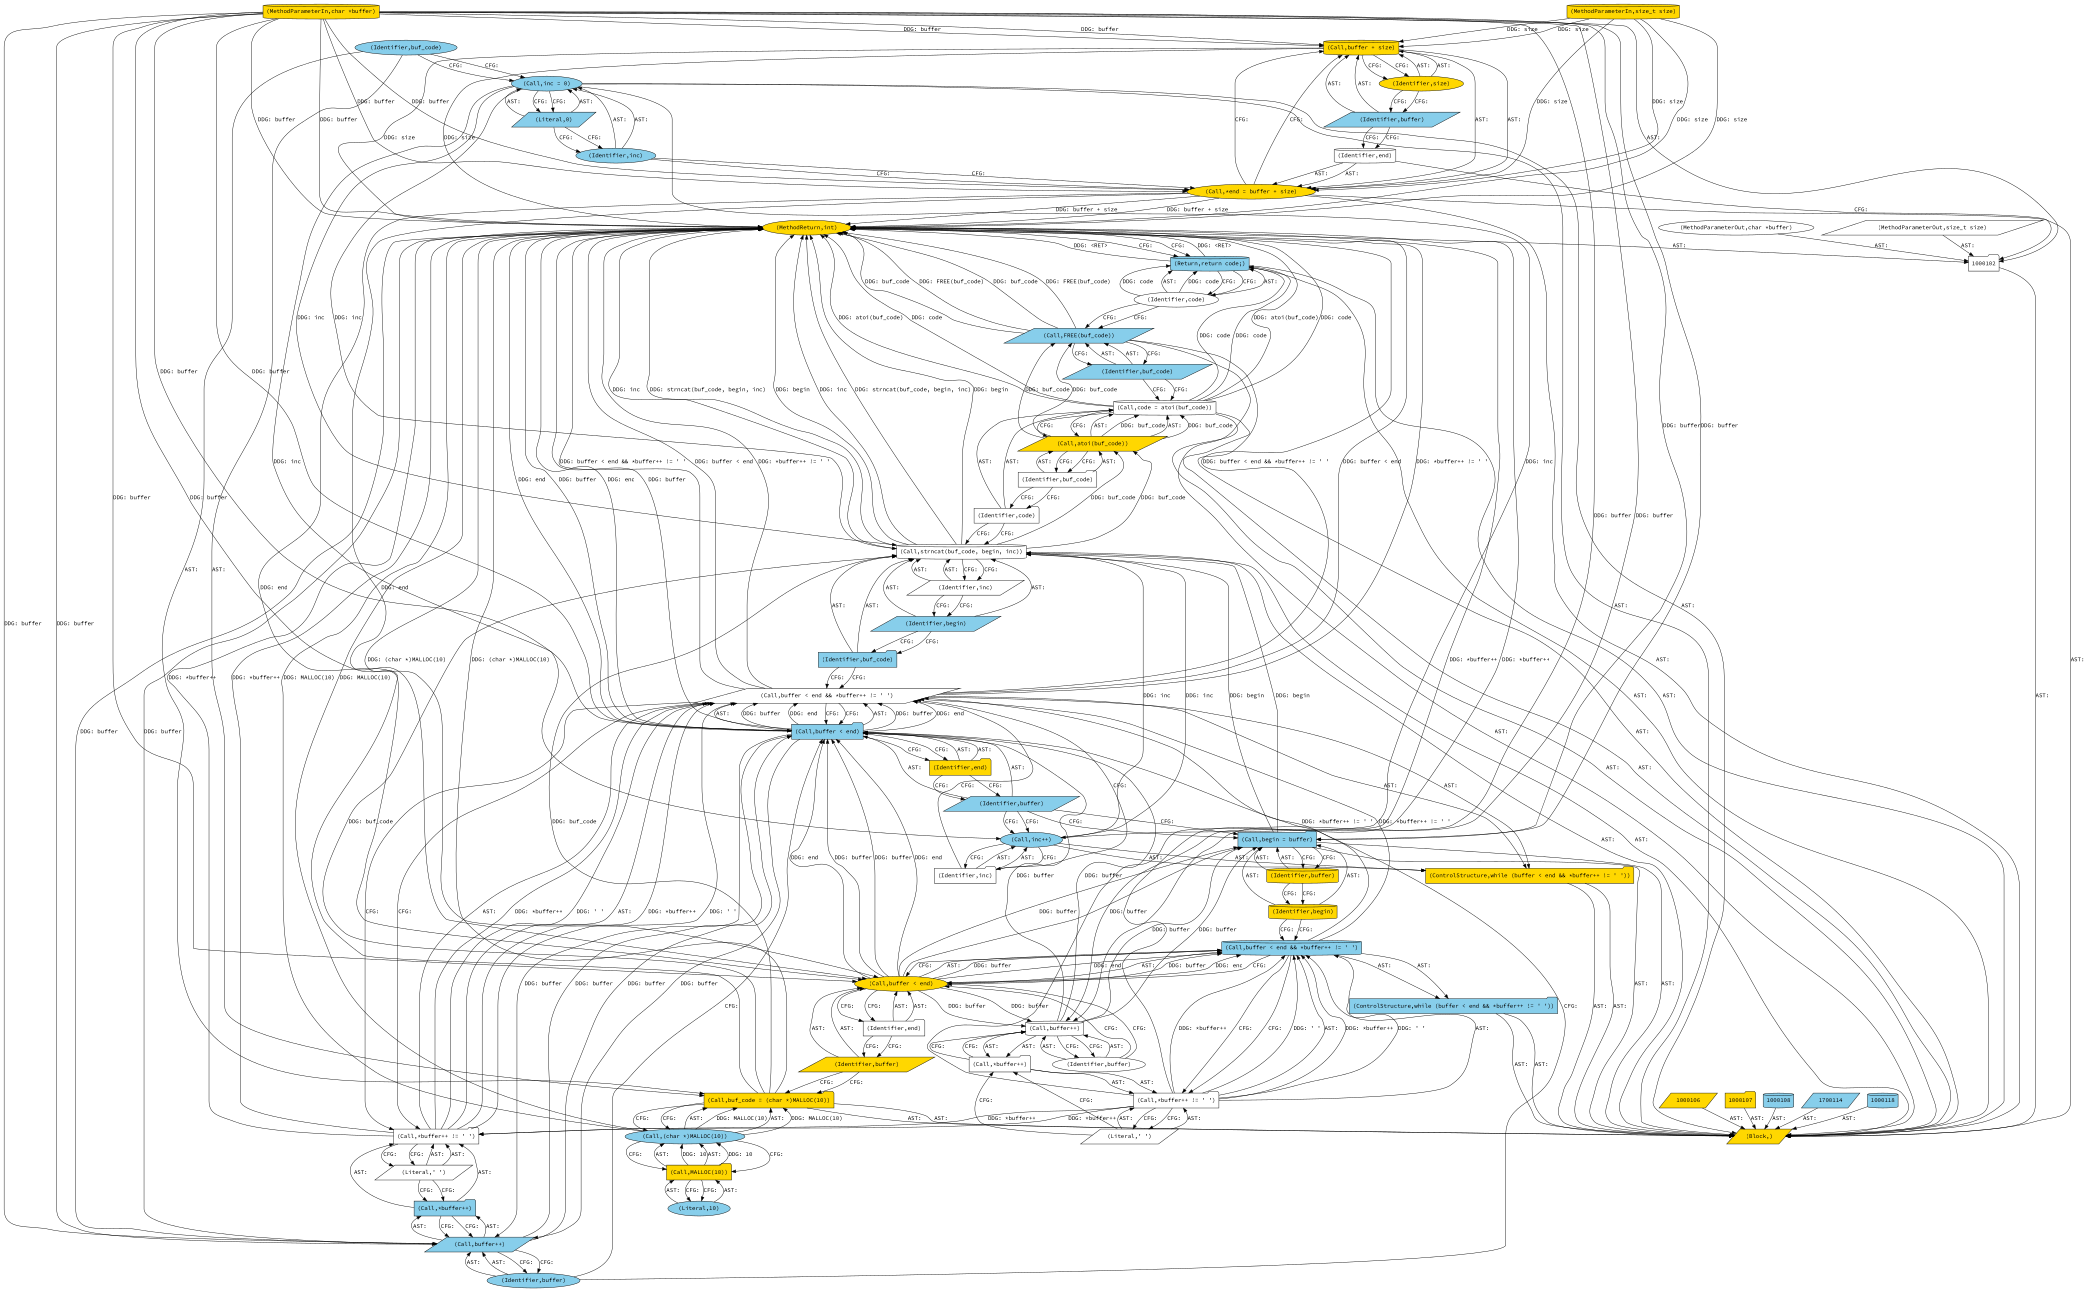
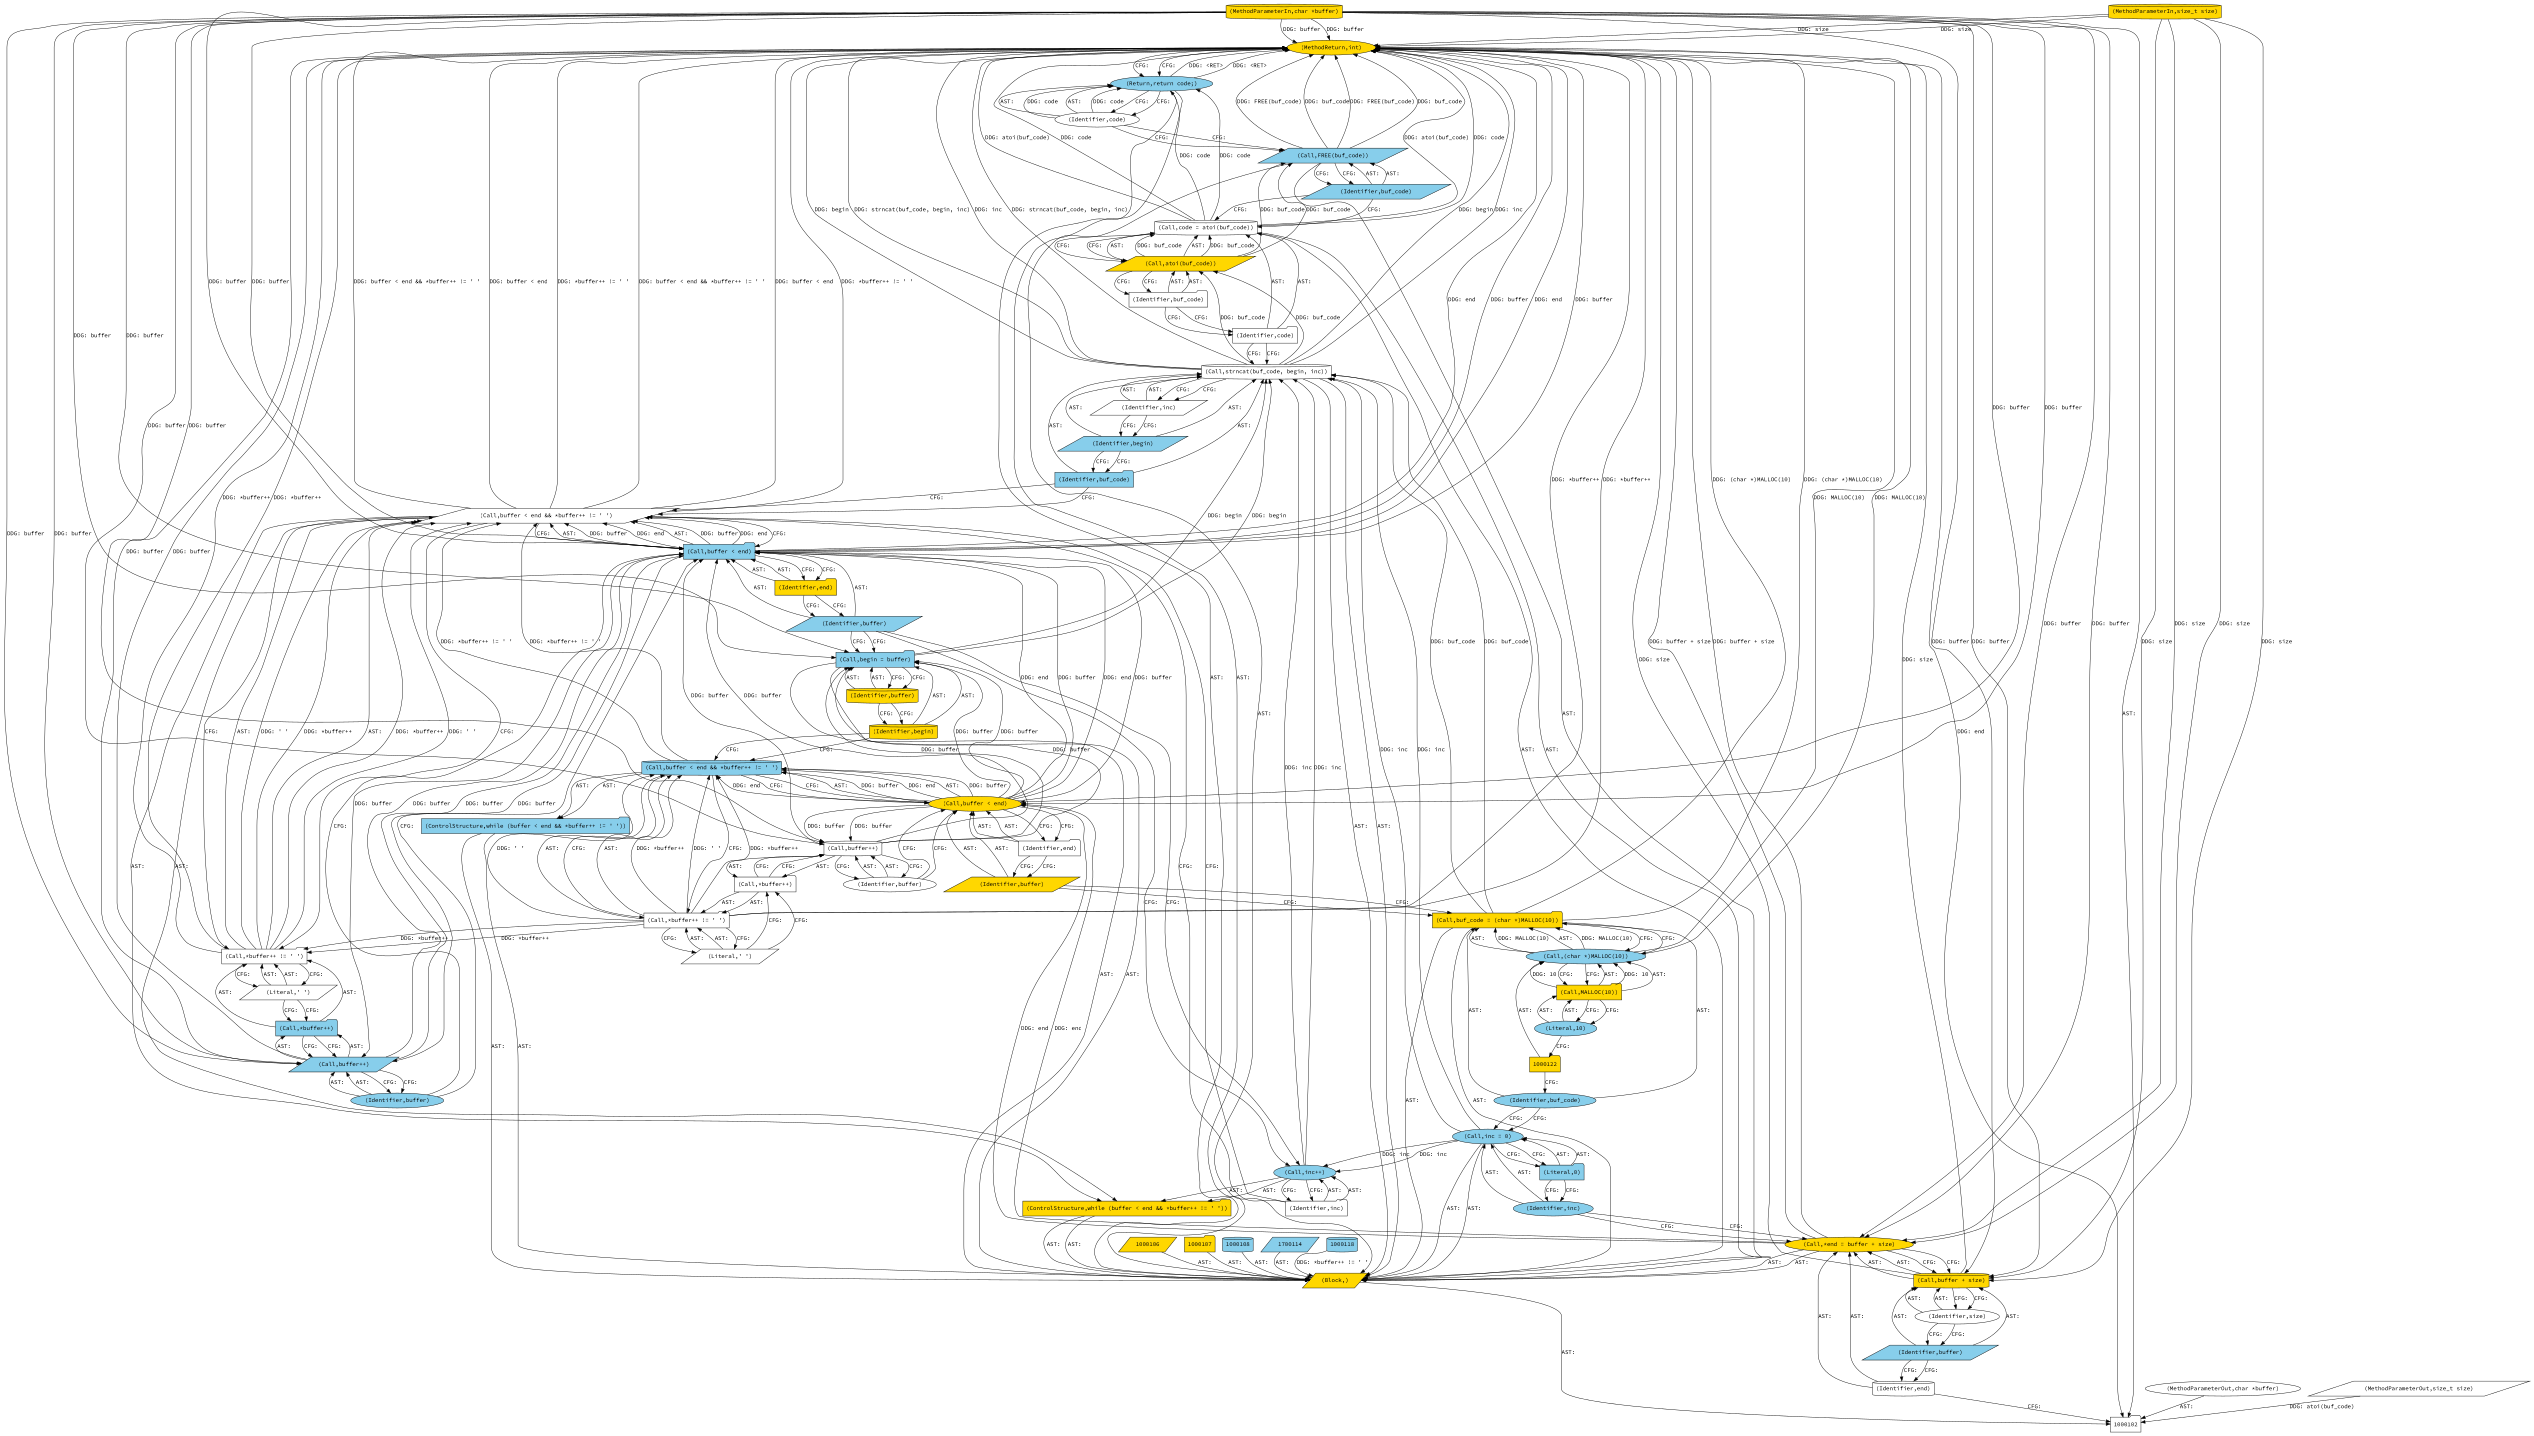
node "(Identifier,size)": fillcolor gold -> white
node "(Literal,0)": shape parallelogram -> folder
edge "(MethodReturn,int)" -> "1000102": label "AST: " -> "DDG: end"
edge "(MethodParameterOut,size_t size)" -> "1000102": label "AST: " -> "DDG: atoi(buf_code)"
node "(Return,return code;)": shape cylinder -> ellipse
edge "1000102" -> "(Block,)": reversed
node "1000122": added
edge "1000118" -> "(Block,)": label "AST: " -> "DDG: *buffer++ != ' '"
